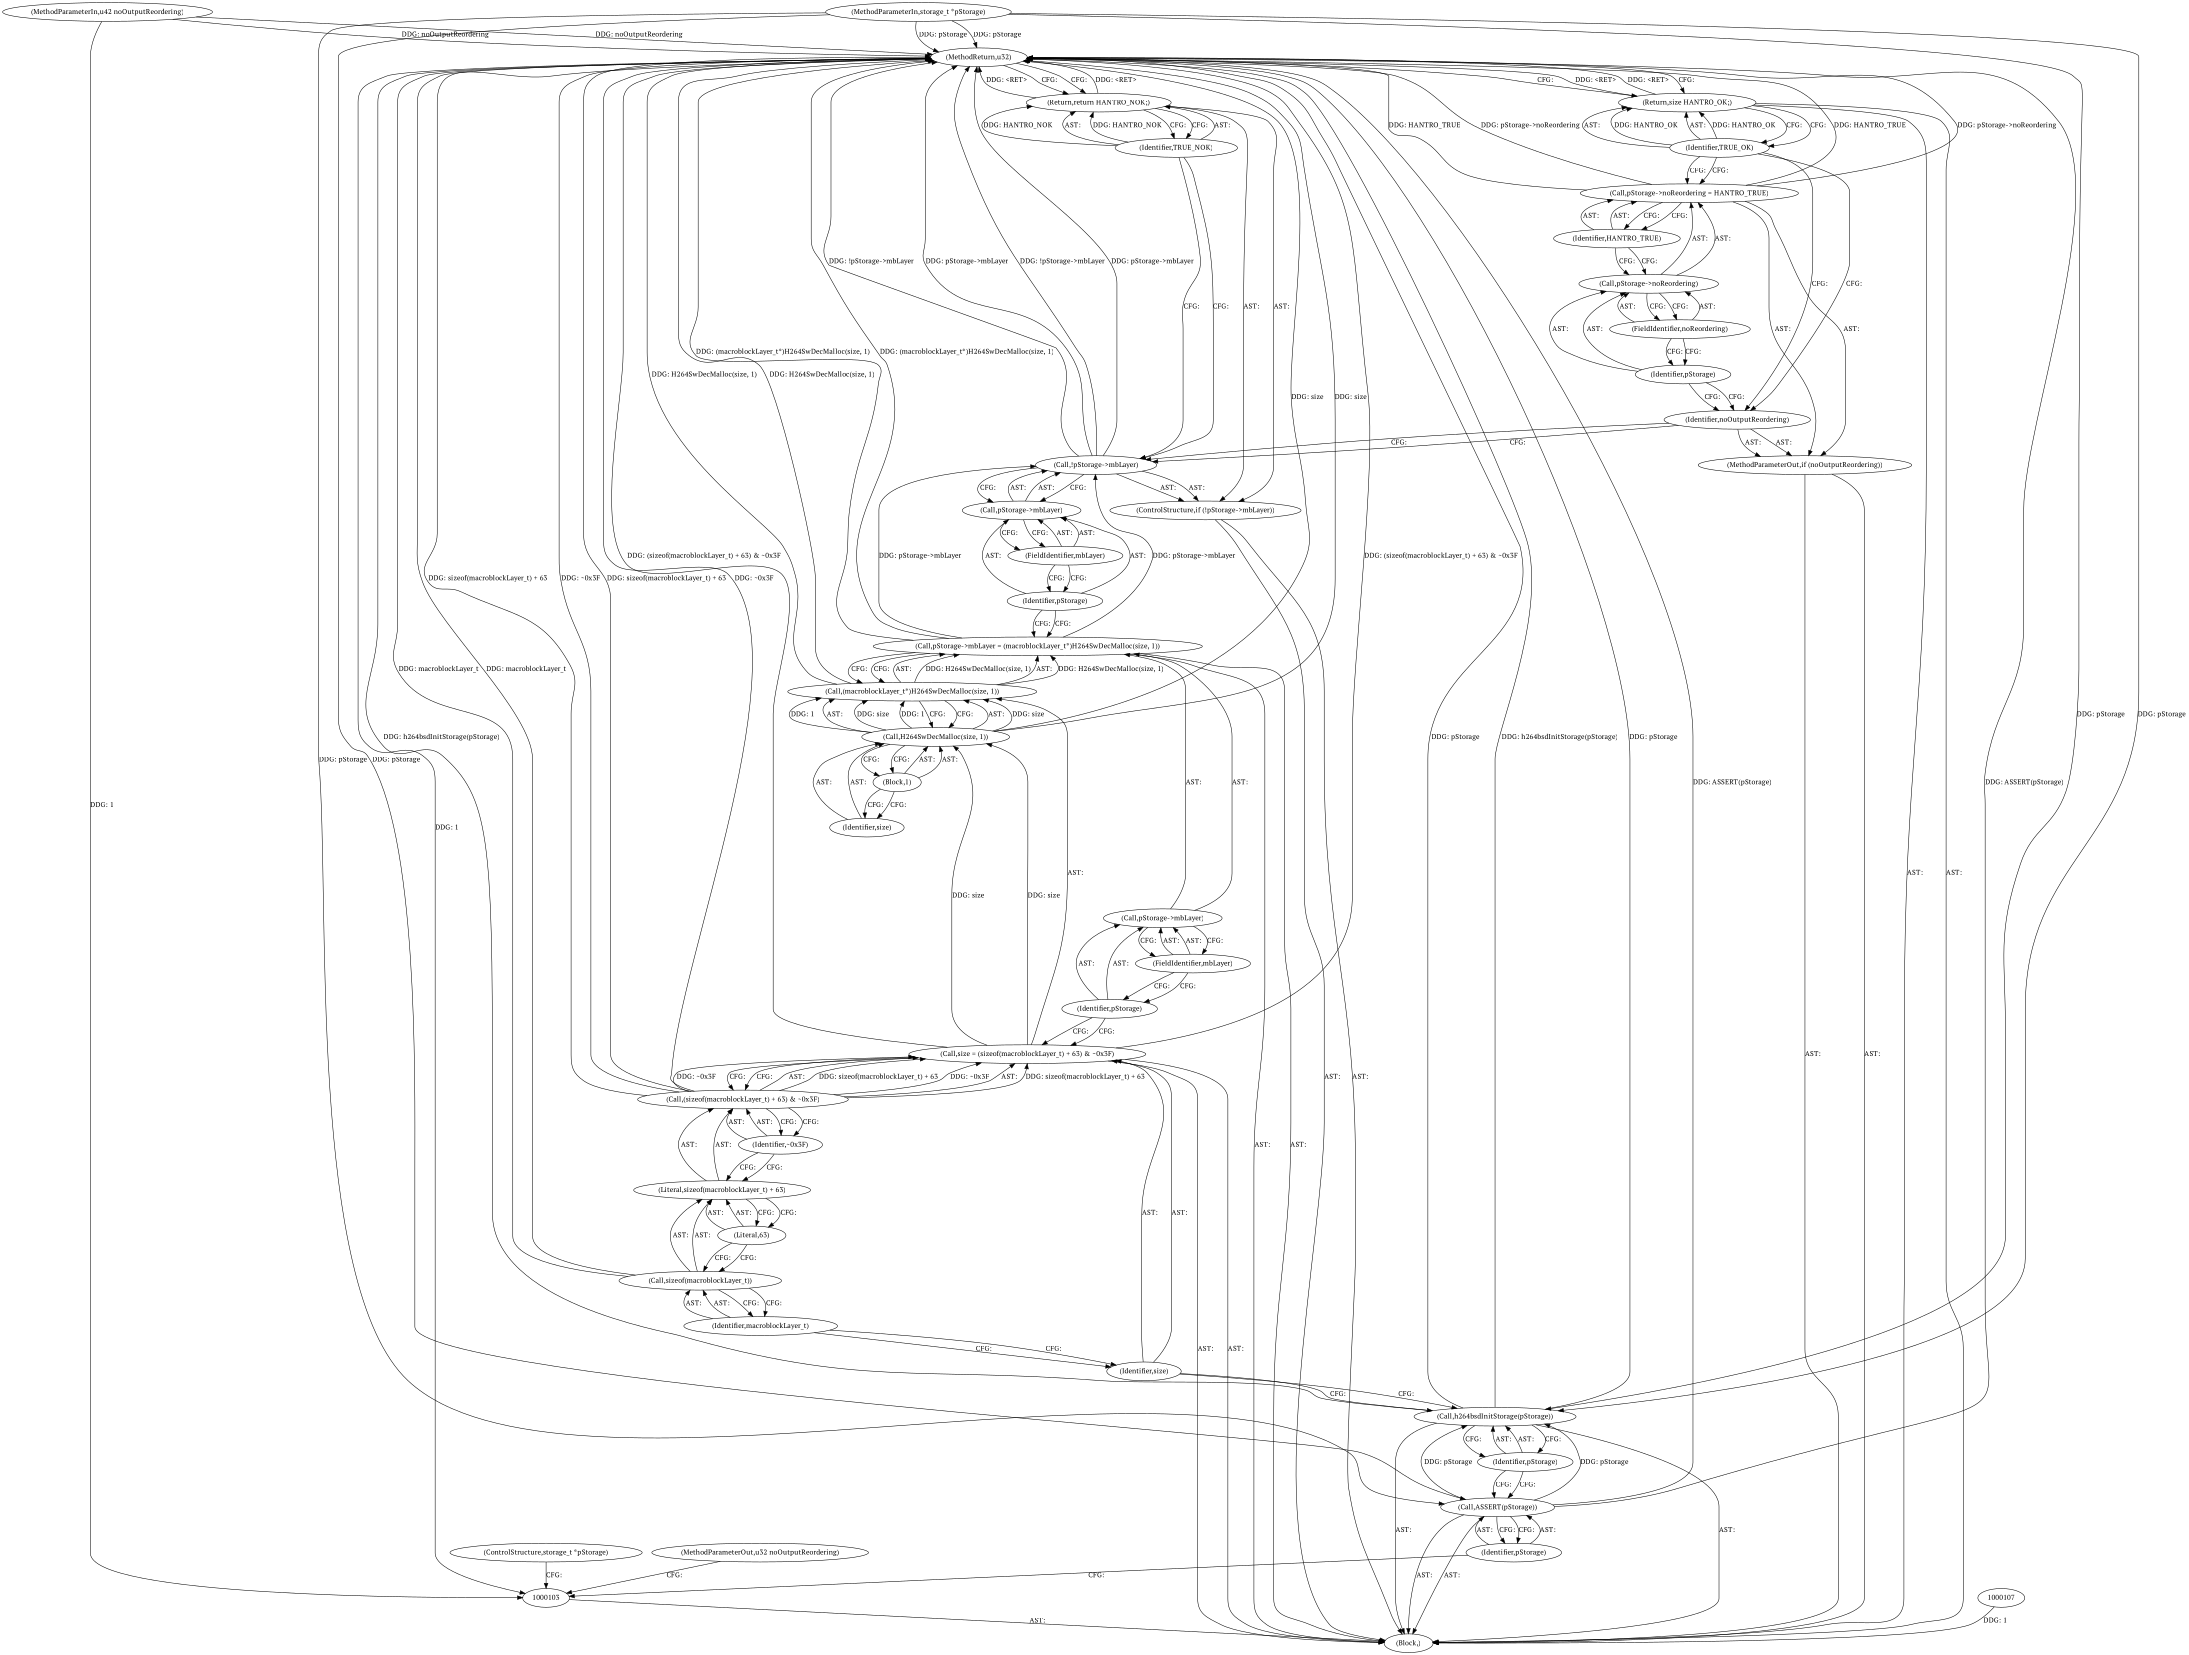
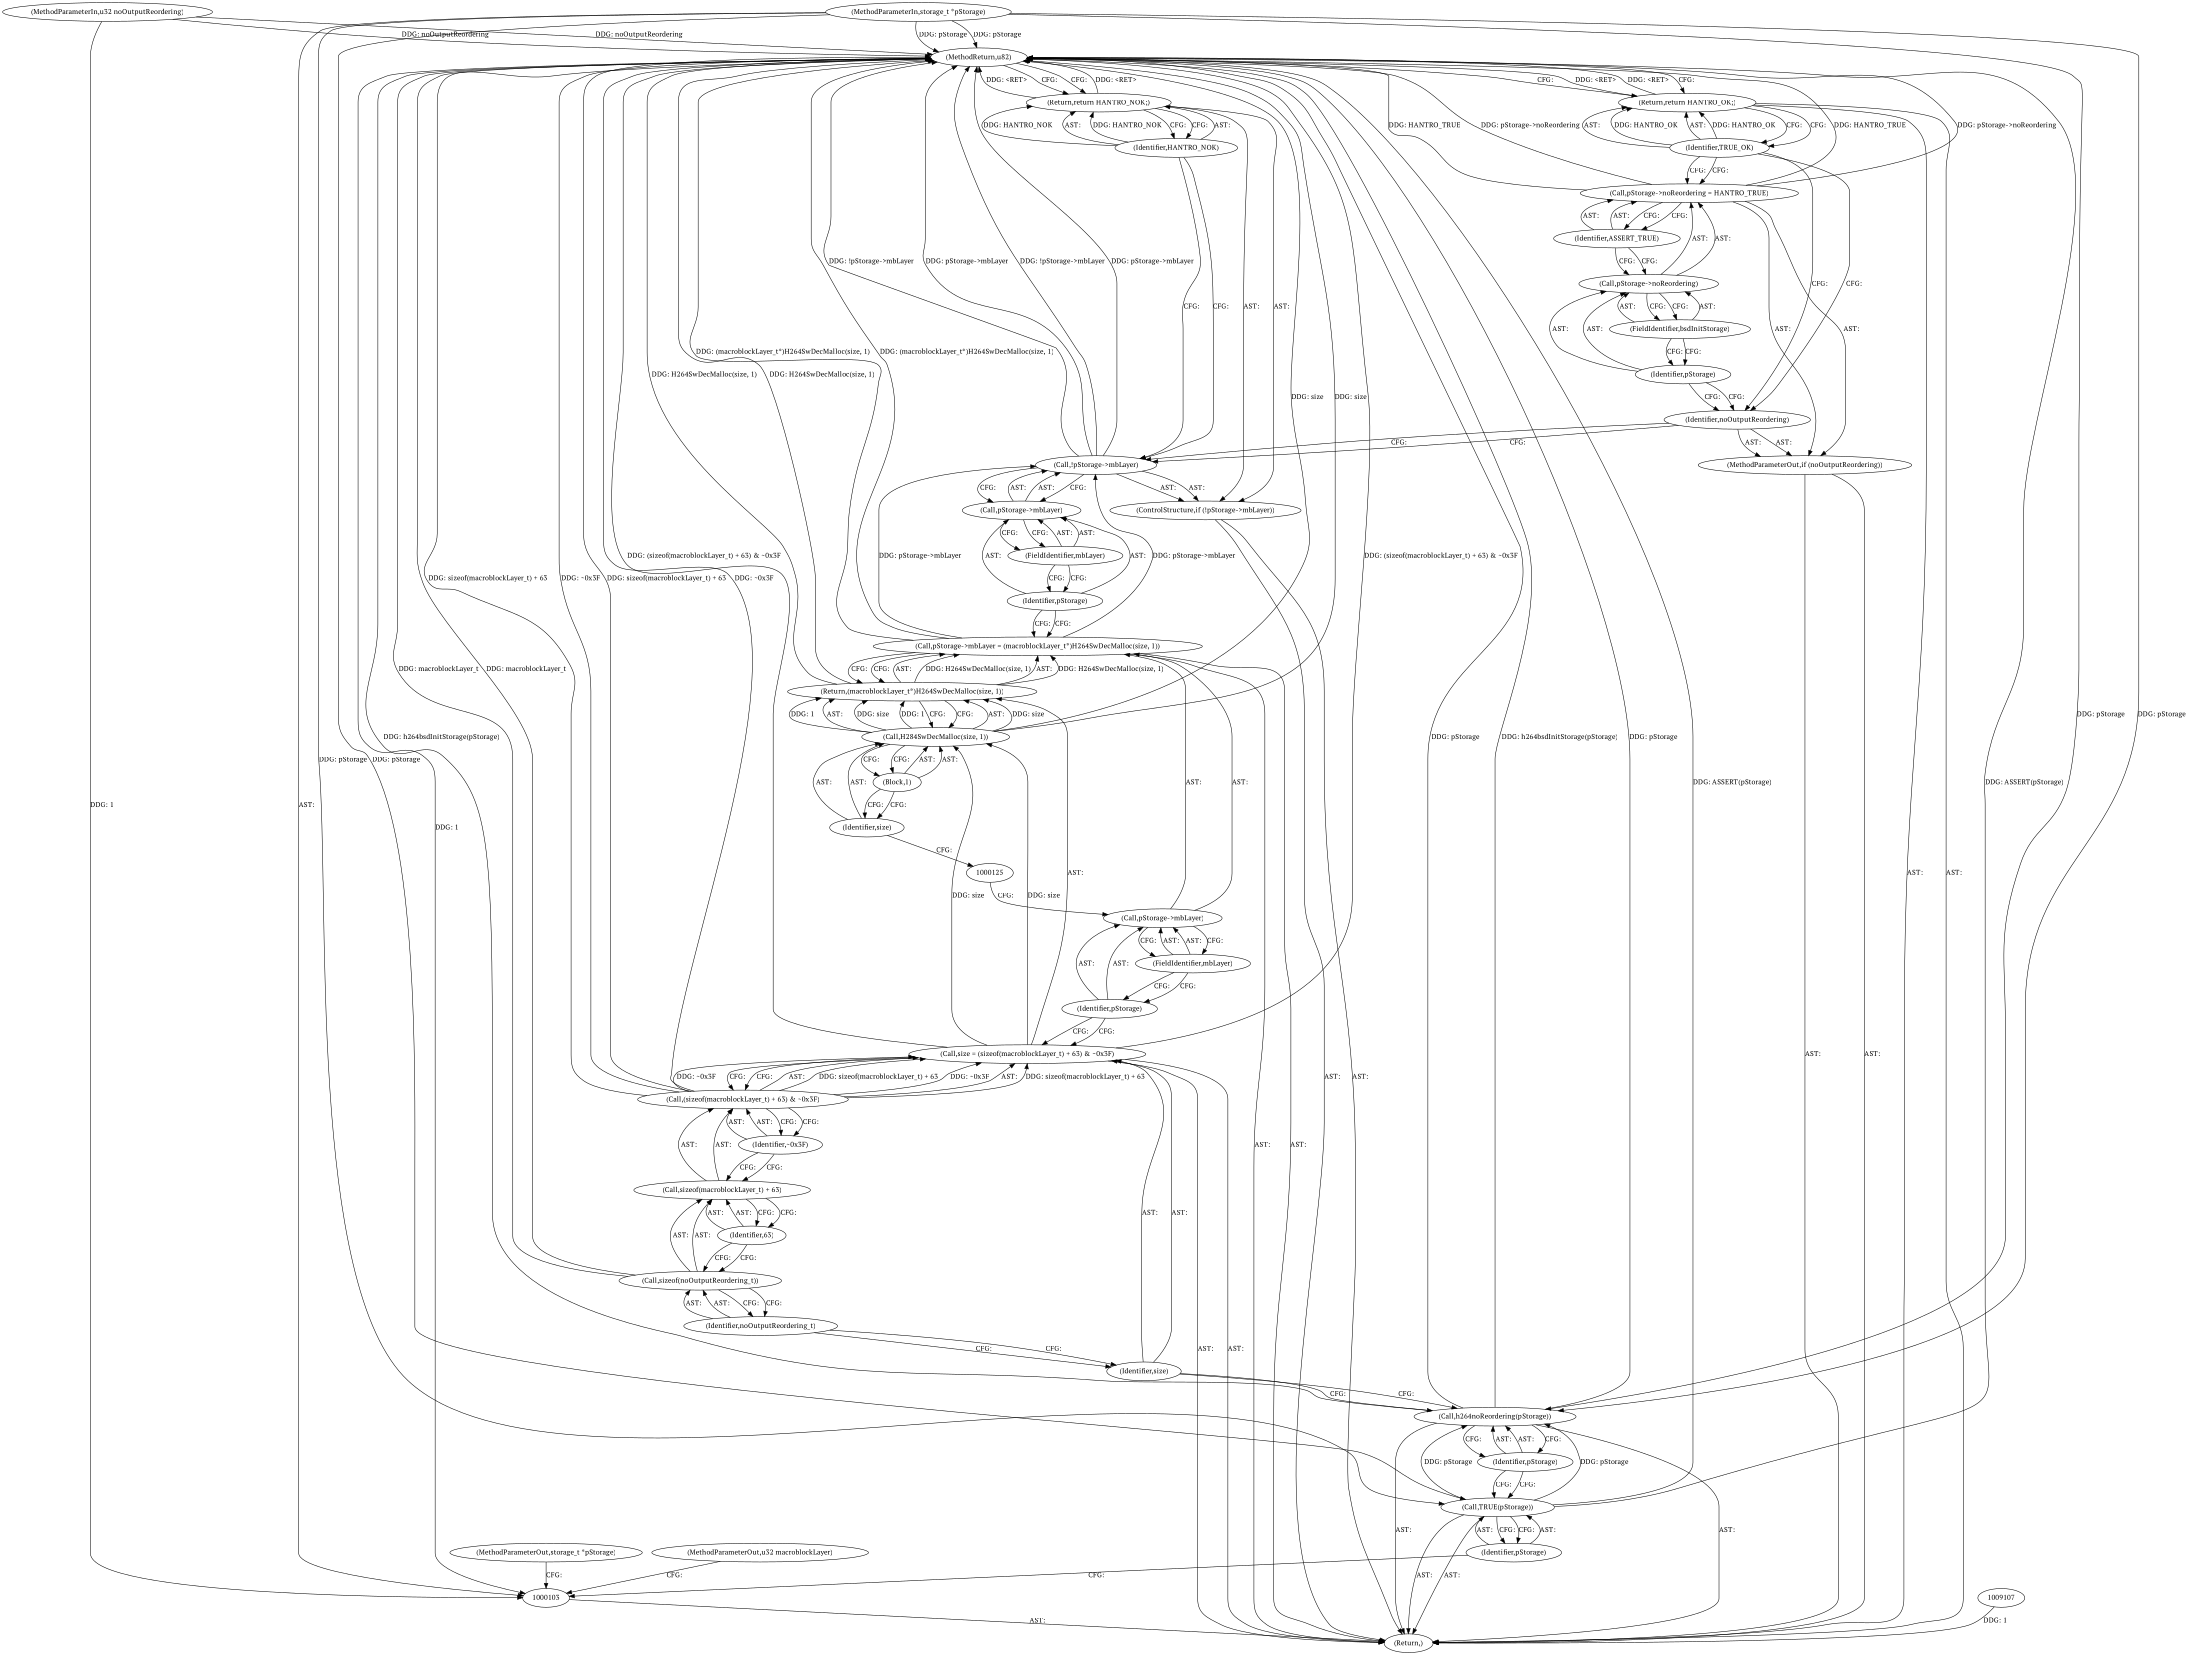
node "(MethodParameterIn,u42 noOutputReordering)": label "(MethodParameterIn,u42 noOutputReordering)" -> "(MethodParameterIn,u32 noOutputReordering)"
node "(MethodReturn,u32)": label "(MethodReturn,u32)" -> "(MethodReturn,u82)"
node "(Return,size HANTRO_OK;)": label "(Return,size HANTRO_OK;)" -> "(Return,return HANTRO_OK;)"
node "(Identifier,TRUE_NOK)": label "(Identifier,TRUE_NOK)" -> "(Identifier,HANTRO_NOK)"
node "(Identifier,HANTRO_TRUE)": label "(Identifier,HANTRO_TRUE)" -> "(Identifier,ASSERT_TRUE)"
node "(FieldIdentifier,noReordering)": label "(FieldIdentifier,noReordering)" -> "(FieldIdentifier,bsdInitStorage)"
edge "(MethodParameterIn,storage_t *pStorage)" -> "1000103": added, label "AST:"
node "(Call,(macroblockLayer_t*)H264SwDecMalloc(size, 1))": label "(Call,(macroblockLayer_t*)H264SwDecMalloc(size, 1))" -> "(Return,(macroblockLayer_t*)H264SwDecMalloc(size, 1))"
node "(Call,H264SwDecMalloc(size, 1))": label "(Call,H264SwDecMalloc(size, 1))" -> "(Call,H284SwDecMalloc(size, 1))"
node "1000125": added
node "(Literal,sizeof(macroblockLayer_t) + 63)": label "(Literal,sizeof(macroblockLayer_t) + 63)" -> "(Call,sizeof(macroblockLayer_t) + 63)"
node "(Literal,63)": label "(Literal,63)" -> "(Identifier,63)"
node "(Call,sizeof(macroblockLayer_t))": label "(Call,sizeof(macroblockLayer_t))" -> "(Call,sizeof(noOutputReordering_t))"
node "(Identifier,macroblockLayer_t)": label "(Identifier,macroblockLayer_t)" -> "(Identifier,noOutputReordering_t)"
node "(Call,h264bsdInitStorage(pStorage))": label "(Call,h264bsdInitStorage(pStorage))" -> "(Call,h264noReordering(pStorage))"
node "(Call,ASSERT(pStorage))": label "(Call,ASSERT(pStorage))" -> "(Call,TRUE(pStorage))"
node "(ControlStructure,storage_t *pStorage)": label "(ControlStructure,storage_t *pStorage)" -> "(MethodParameterOut,storage_t *pStorage)"
node "(MethodParameterOut,u32 noOutputReordering)": label "(MethodParameterOut,u32 noOutputReordering)" -> "(MethodParameterOut,u32 macroblockLayer)"
node "1000107": label "1000107" -> "1009107"
node "(Block,)": label "(Block,)" -> "(Return,)"
